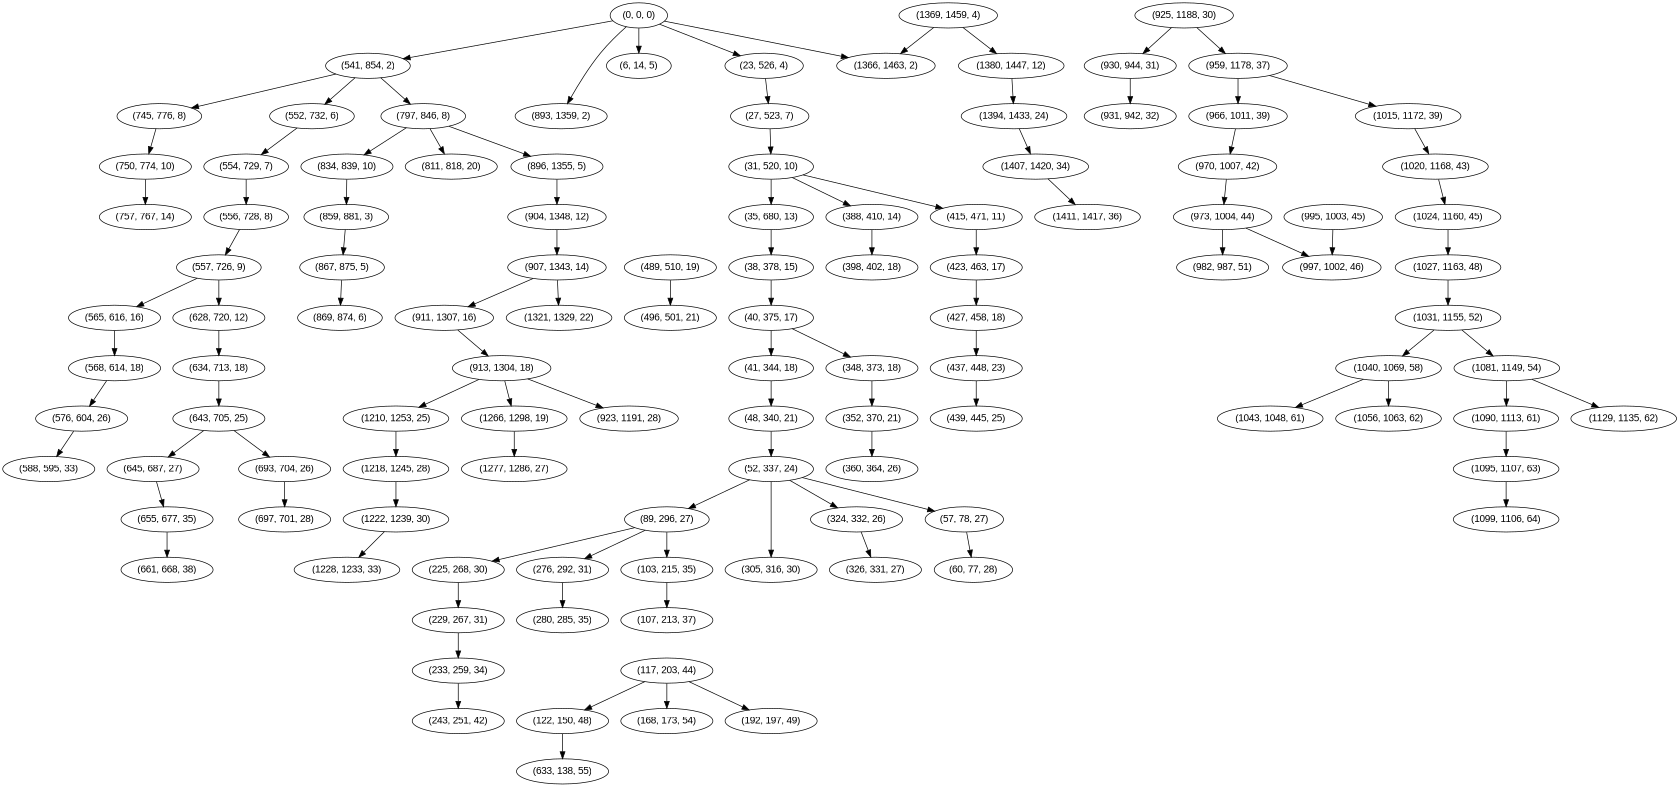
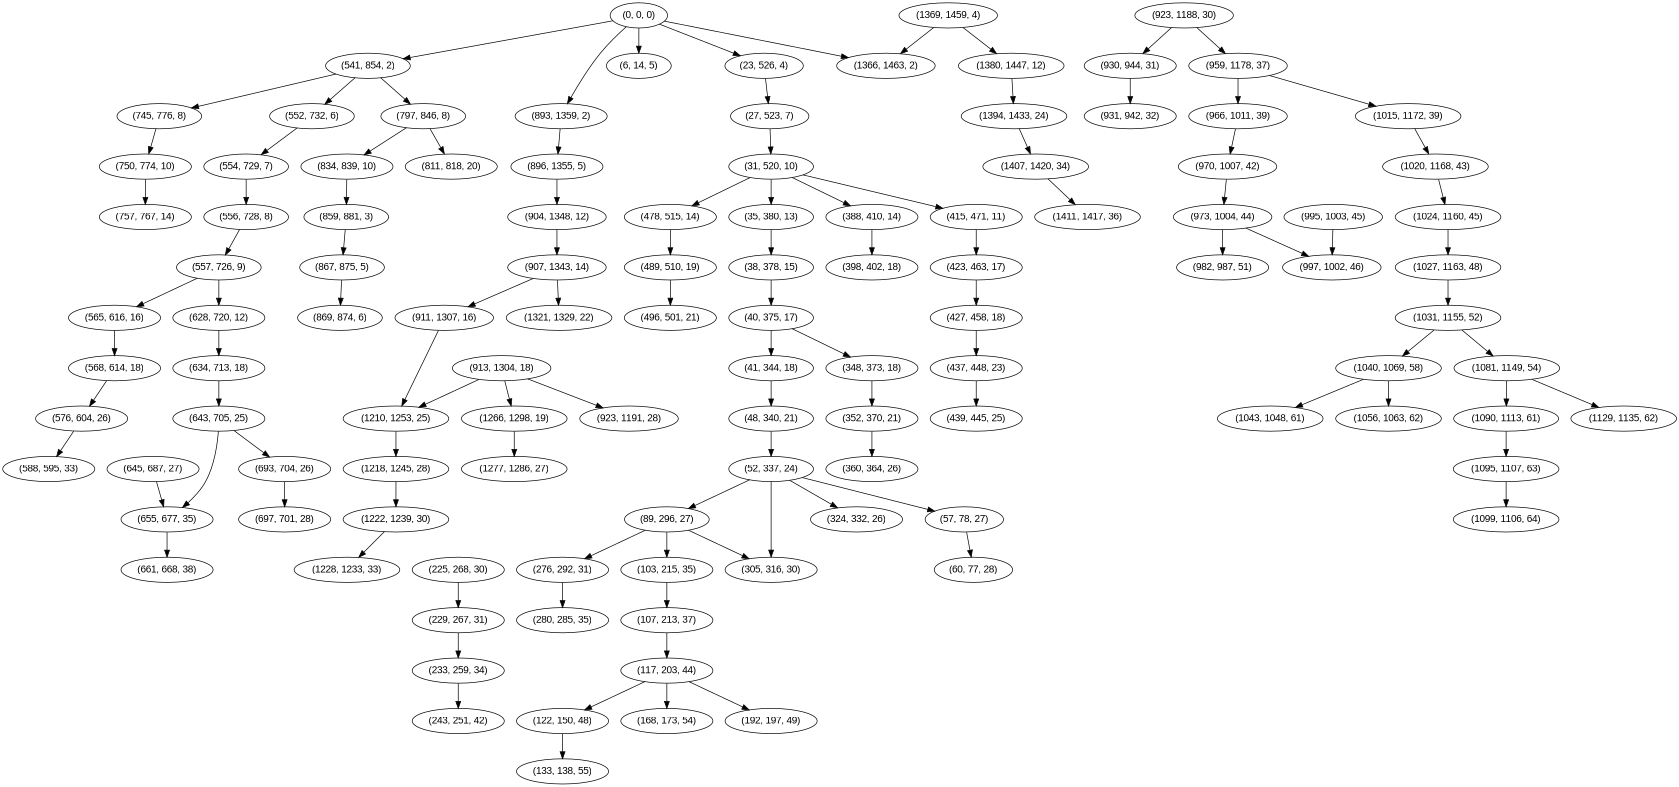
node "(925, 1188, 30)": label "(925, 1188, 30)" -> "(923, 1188, 30)"
edge "(797, 846, 8)" -> "(896, 1355, 5)": now "(893, 1359, 2)" -> "(896, 1355, 5)"
node "(478, 515, 14)": added
node "(35, 680, 13)": label "(35, 680, 13)" -> "(35, 380, 13)"
edge "(911, 1307, 16)" -> "(913, 1304, 18)": now "(911, 1307, 16)" -> "(1210, 1253, 25)"
edge "(643, 705, 25)" -> "(645, 687, 27)": now "(643, 705, 25)" -> "(655, 677, 35)"
edge "(89, 296, 27)" -> "(225, 268, 30)": now "(89, 296, 27)" -> "(305, 316, 30)"
node "(326, 331, 27)": removed
edge "(107, 213, 37)" -> "(117, 203, 44)": added
node "(633, 138, 55)": label "(633, 138, 55)" -> "(133, 138, 55)"
